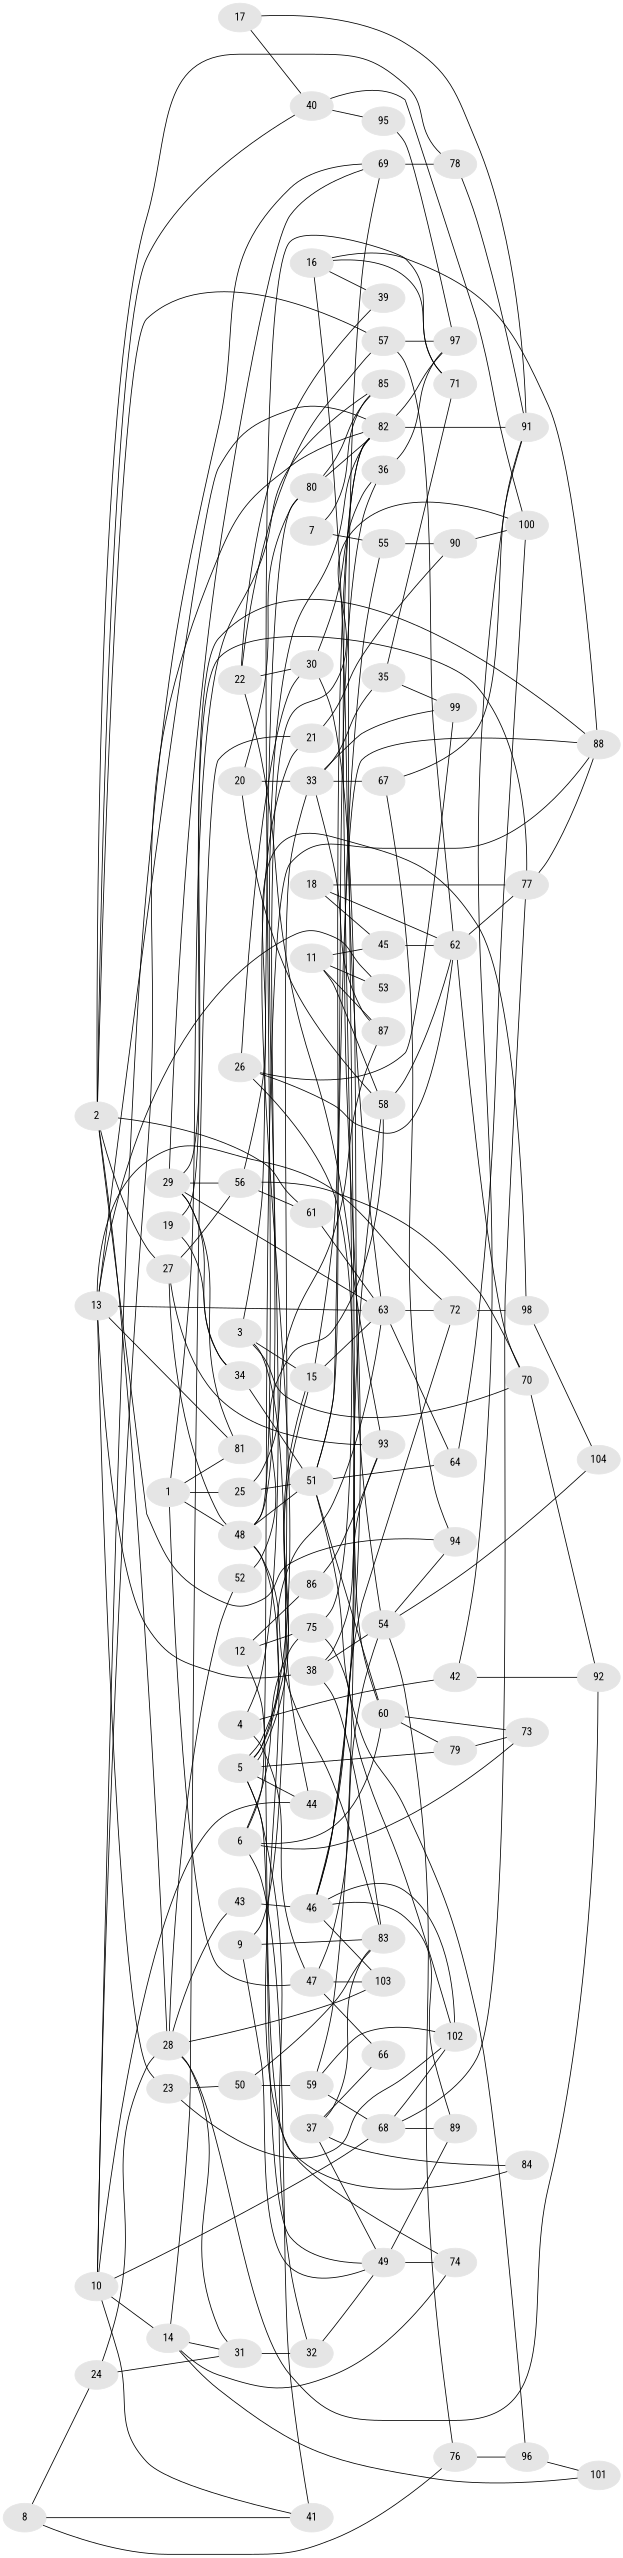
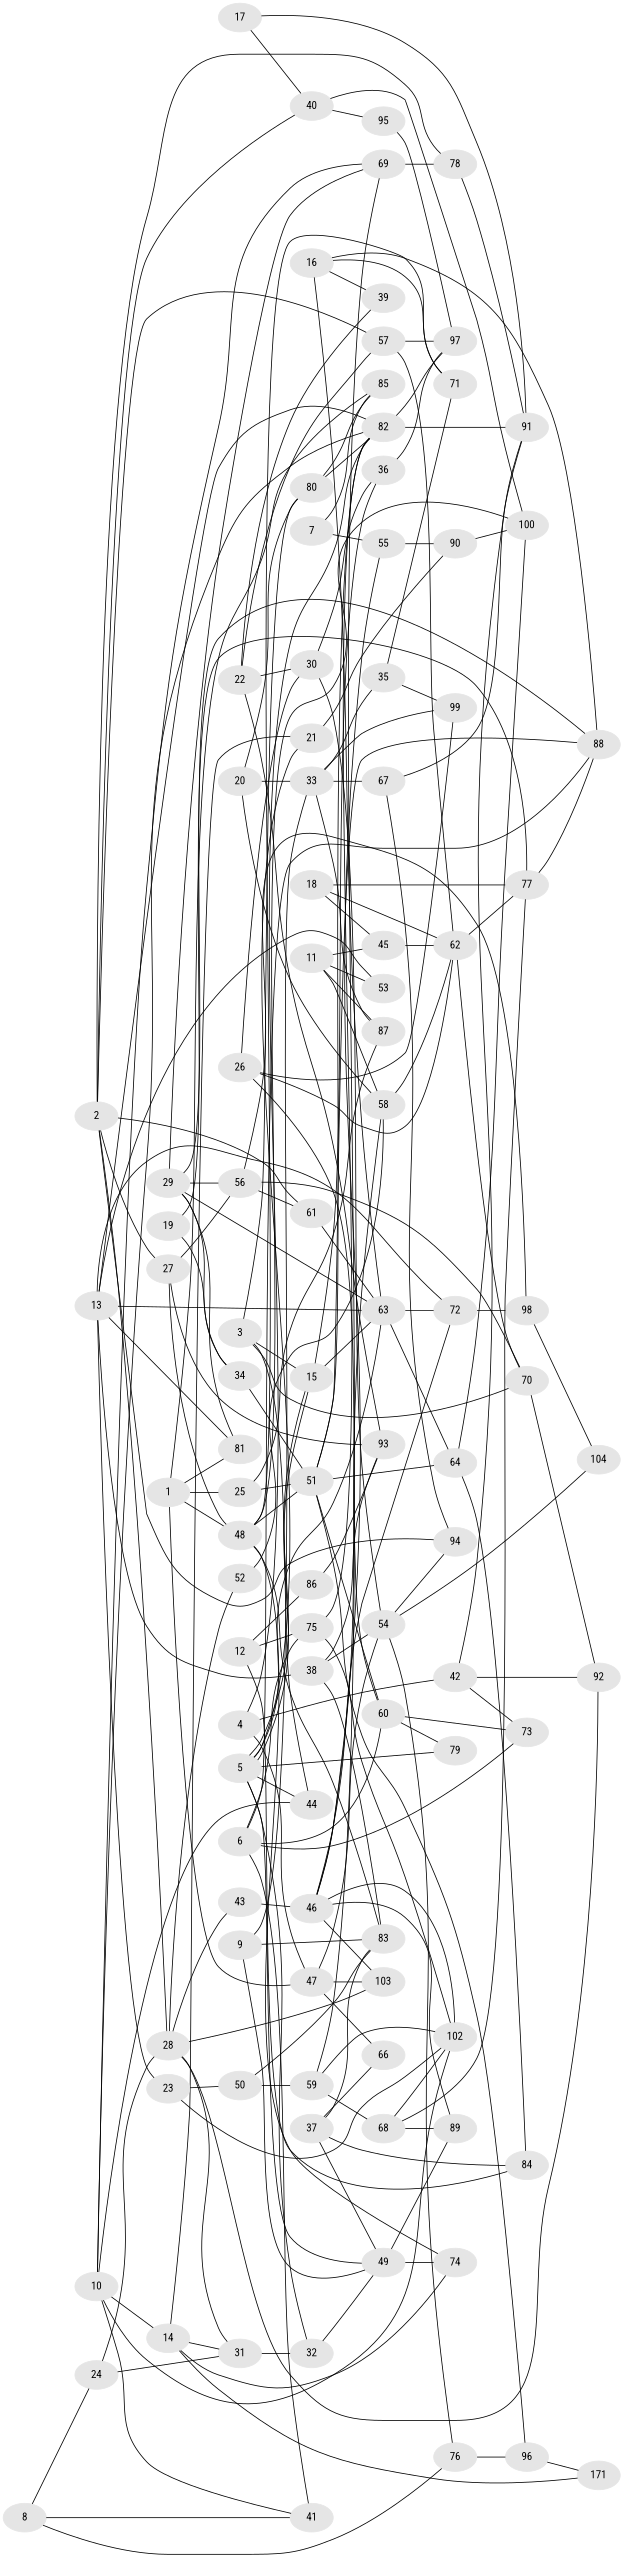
edge "73" -- "79": now "73" -- "42"
edge "64" -- "84": added
edge "68" -- "10": now "102" -- "10"
node "101": label "101" -> "171"
